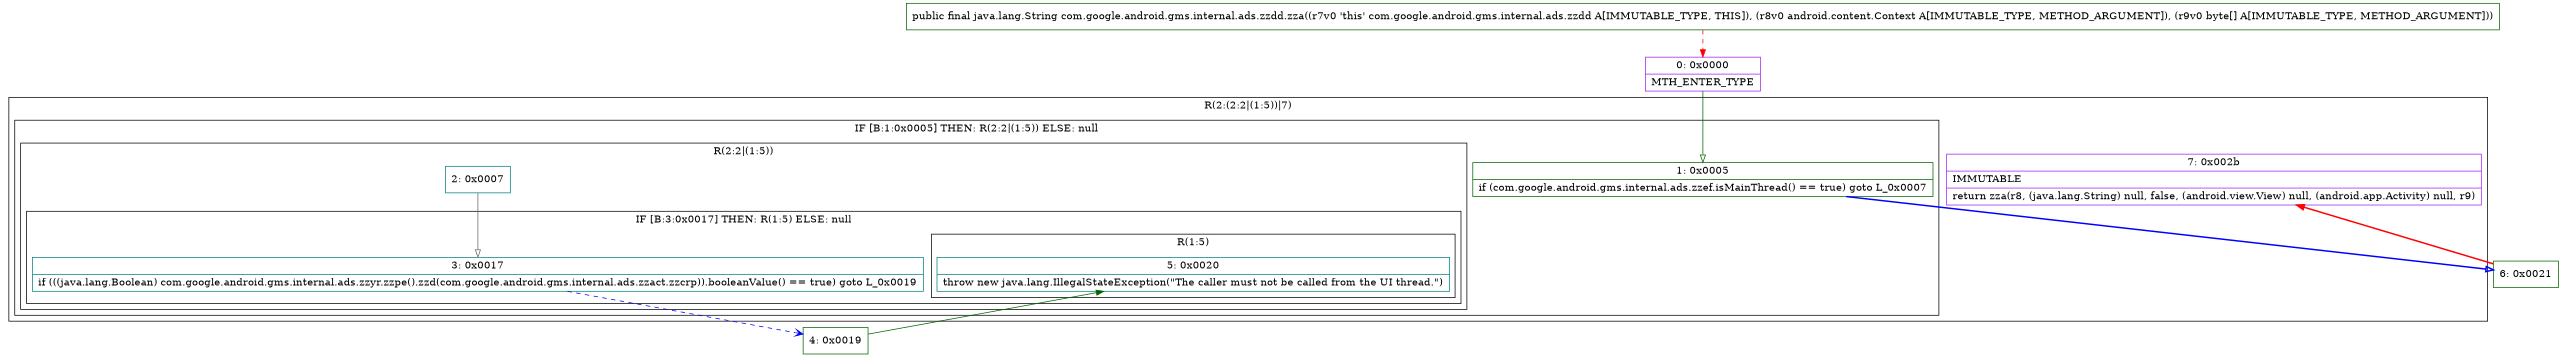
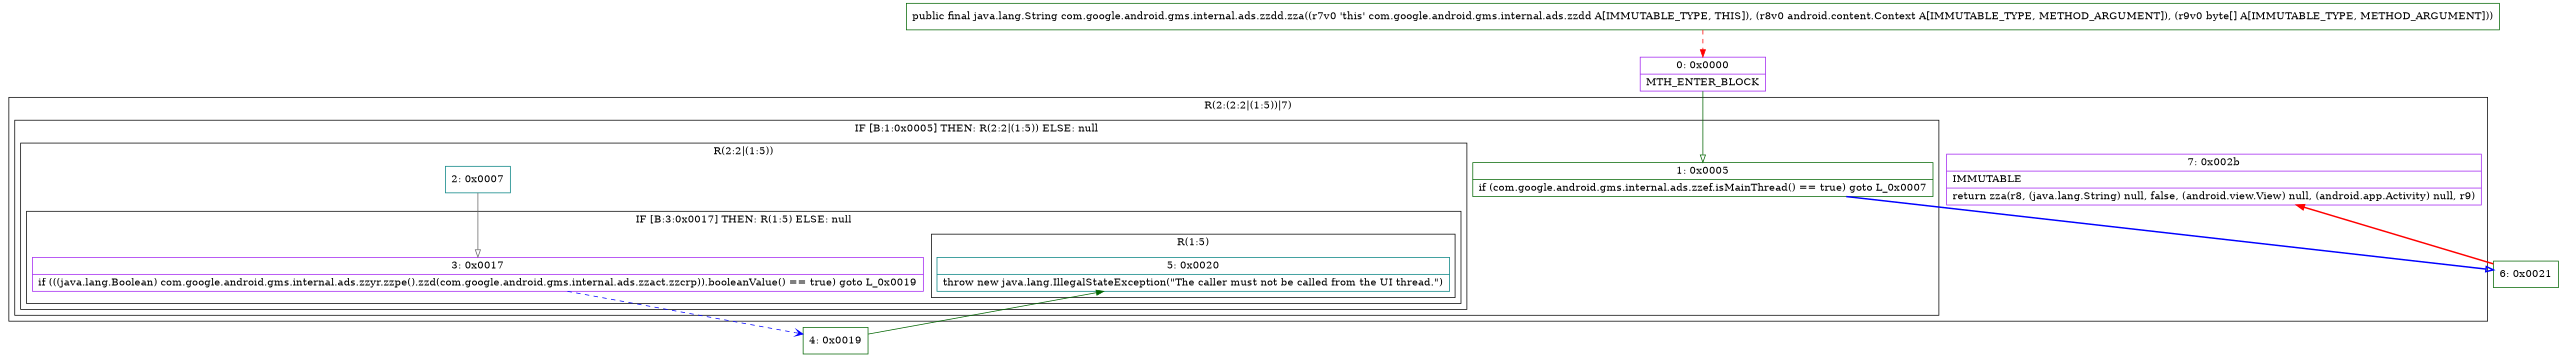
node "0: 0x0000": text "MTH_ENTER_TYPE" -> "MTH_ENTER_BLOCK"
node "3: 0x0017": color teal -> purple
